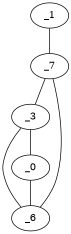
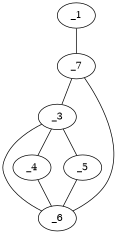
node "_0": label "_0" -> "_4"
node "_5": added
